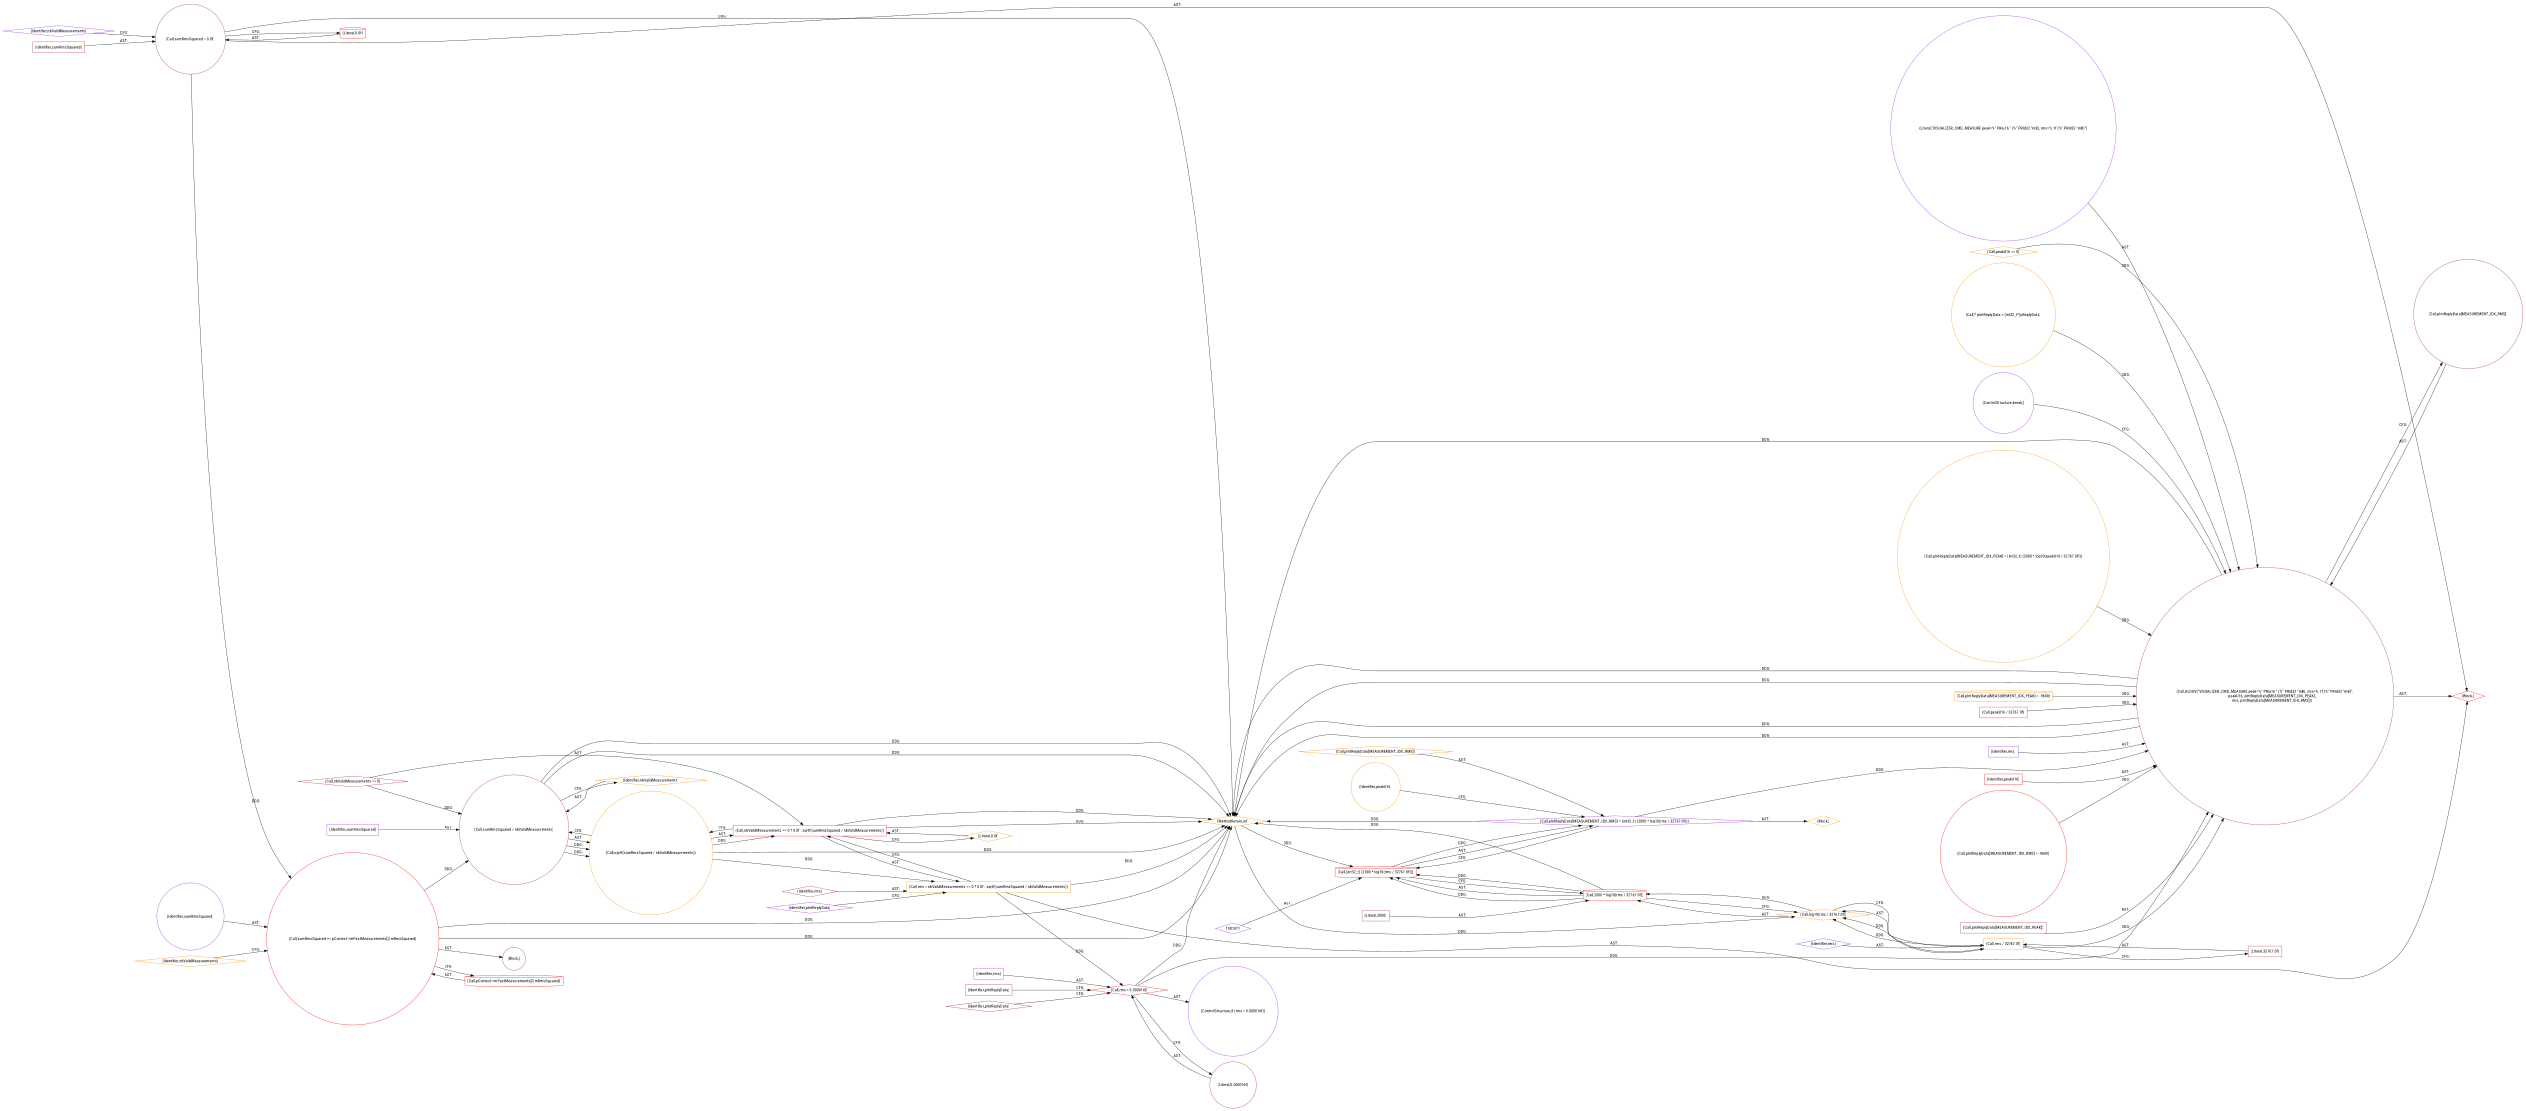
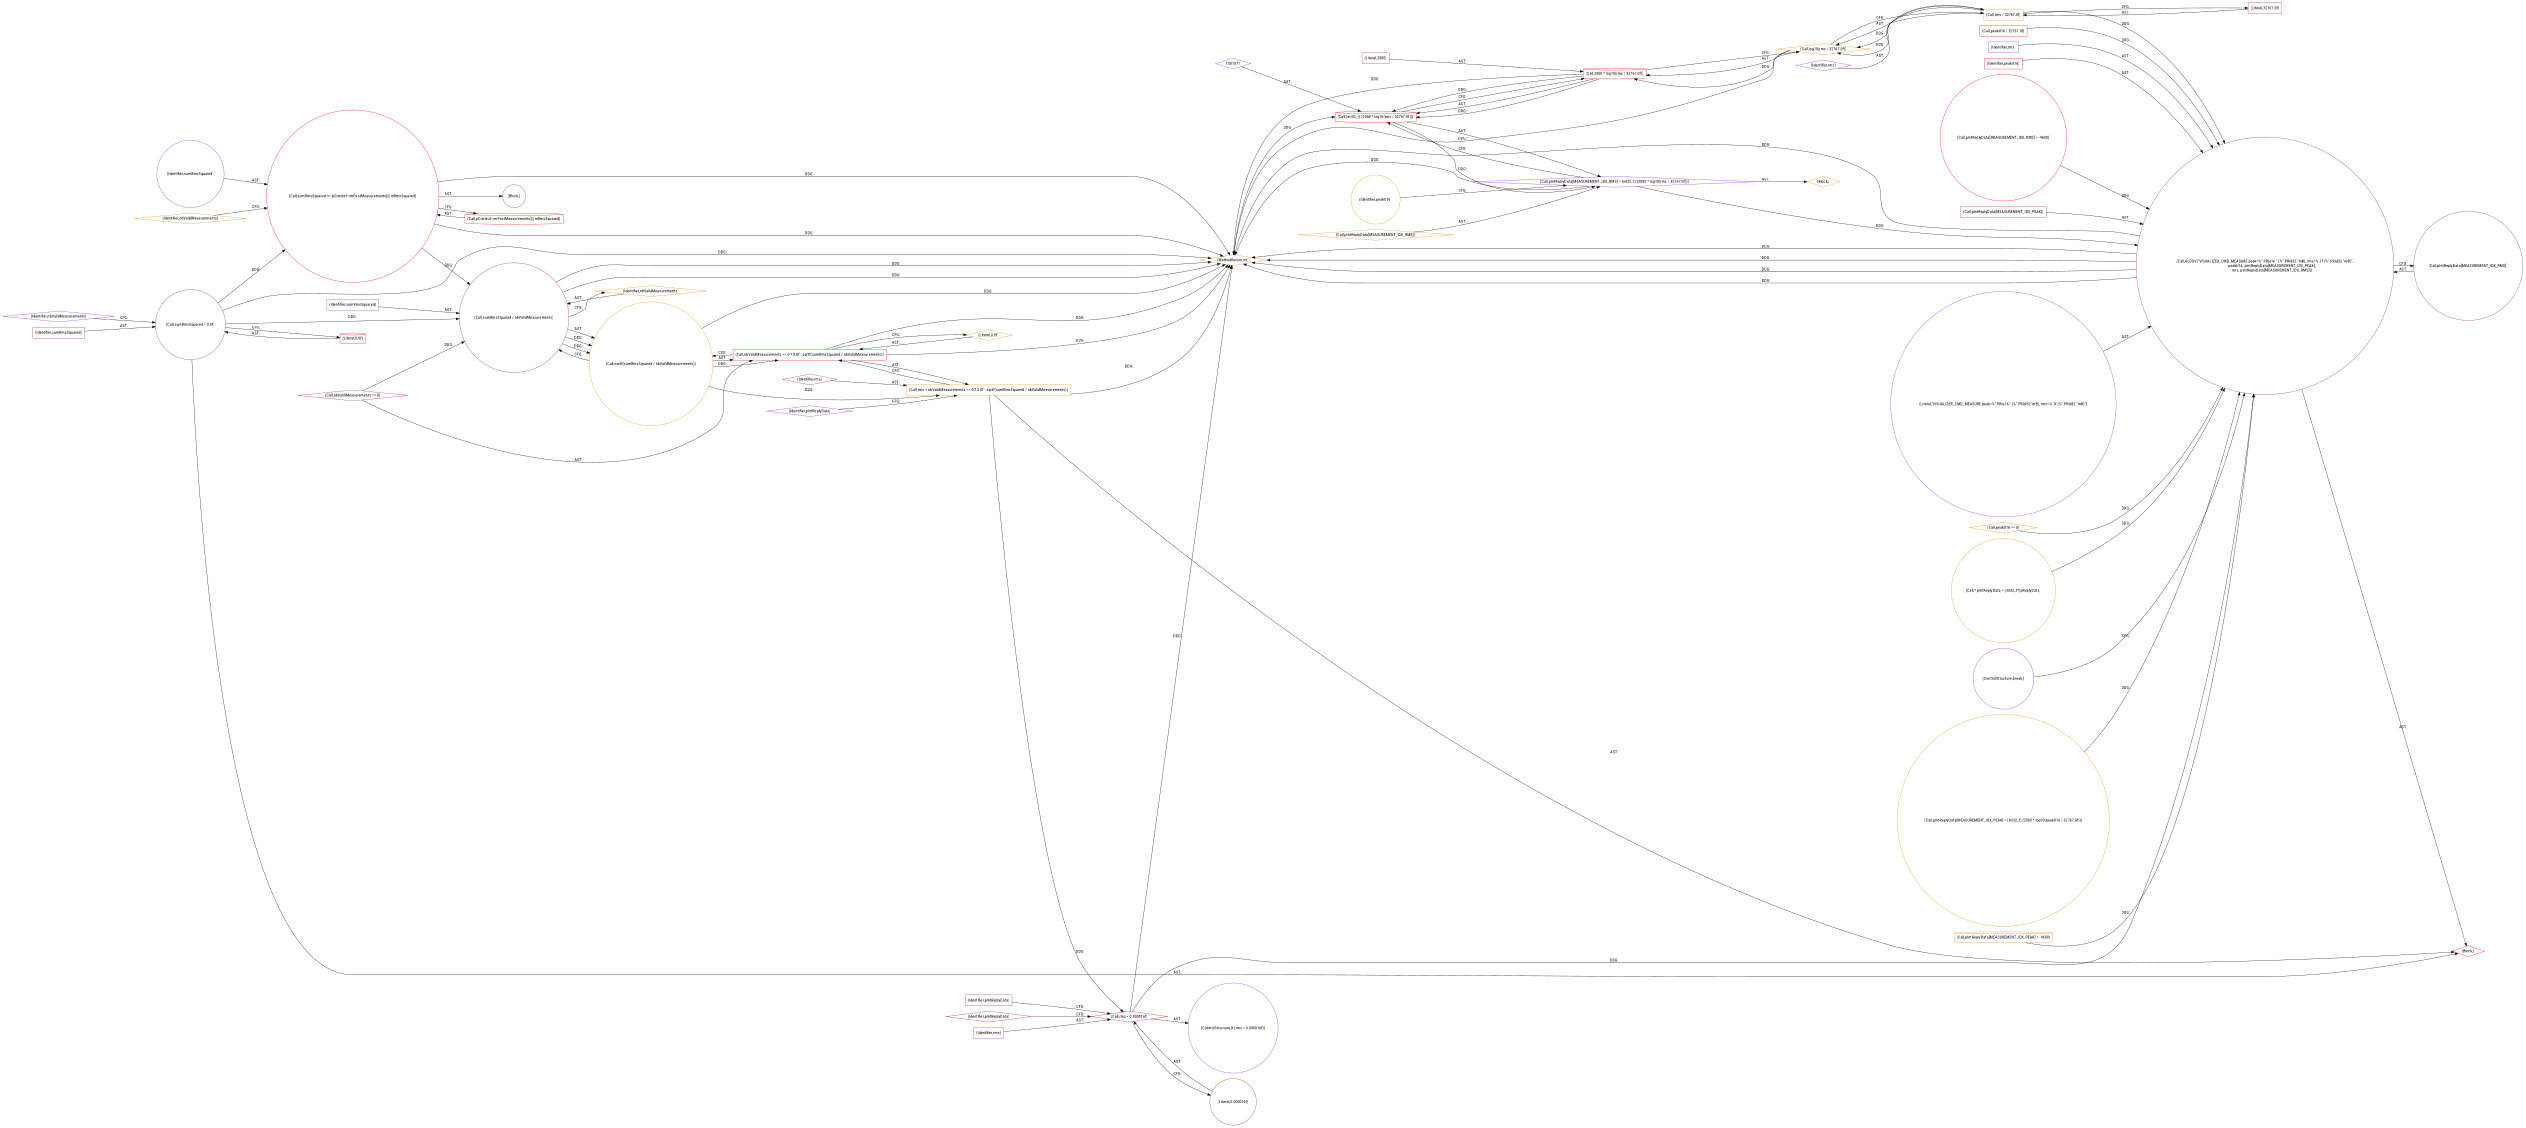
edge "(Call,sumRmsSquared = 0.0f)" -> "(Call,sumRmsSquared / nbValidMeasurements)": added, label "DDG:"
edge "(MethodReturn,int)" -> "(Call,log10(rms / 32767.0f))": reversed
